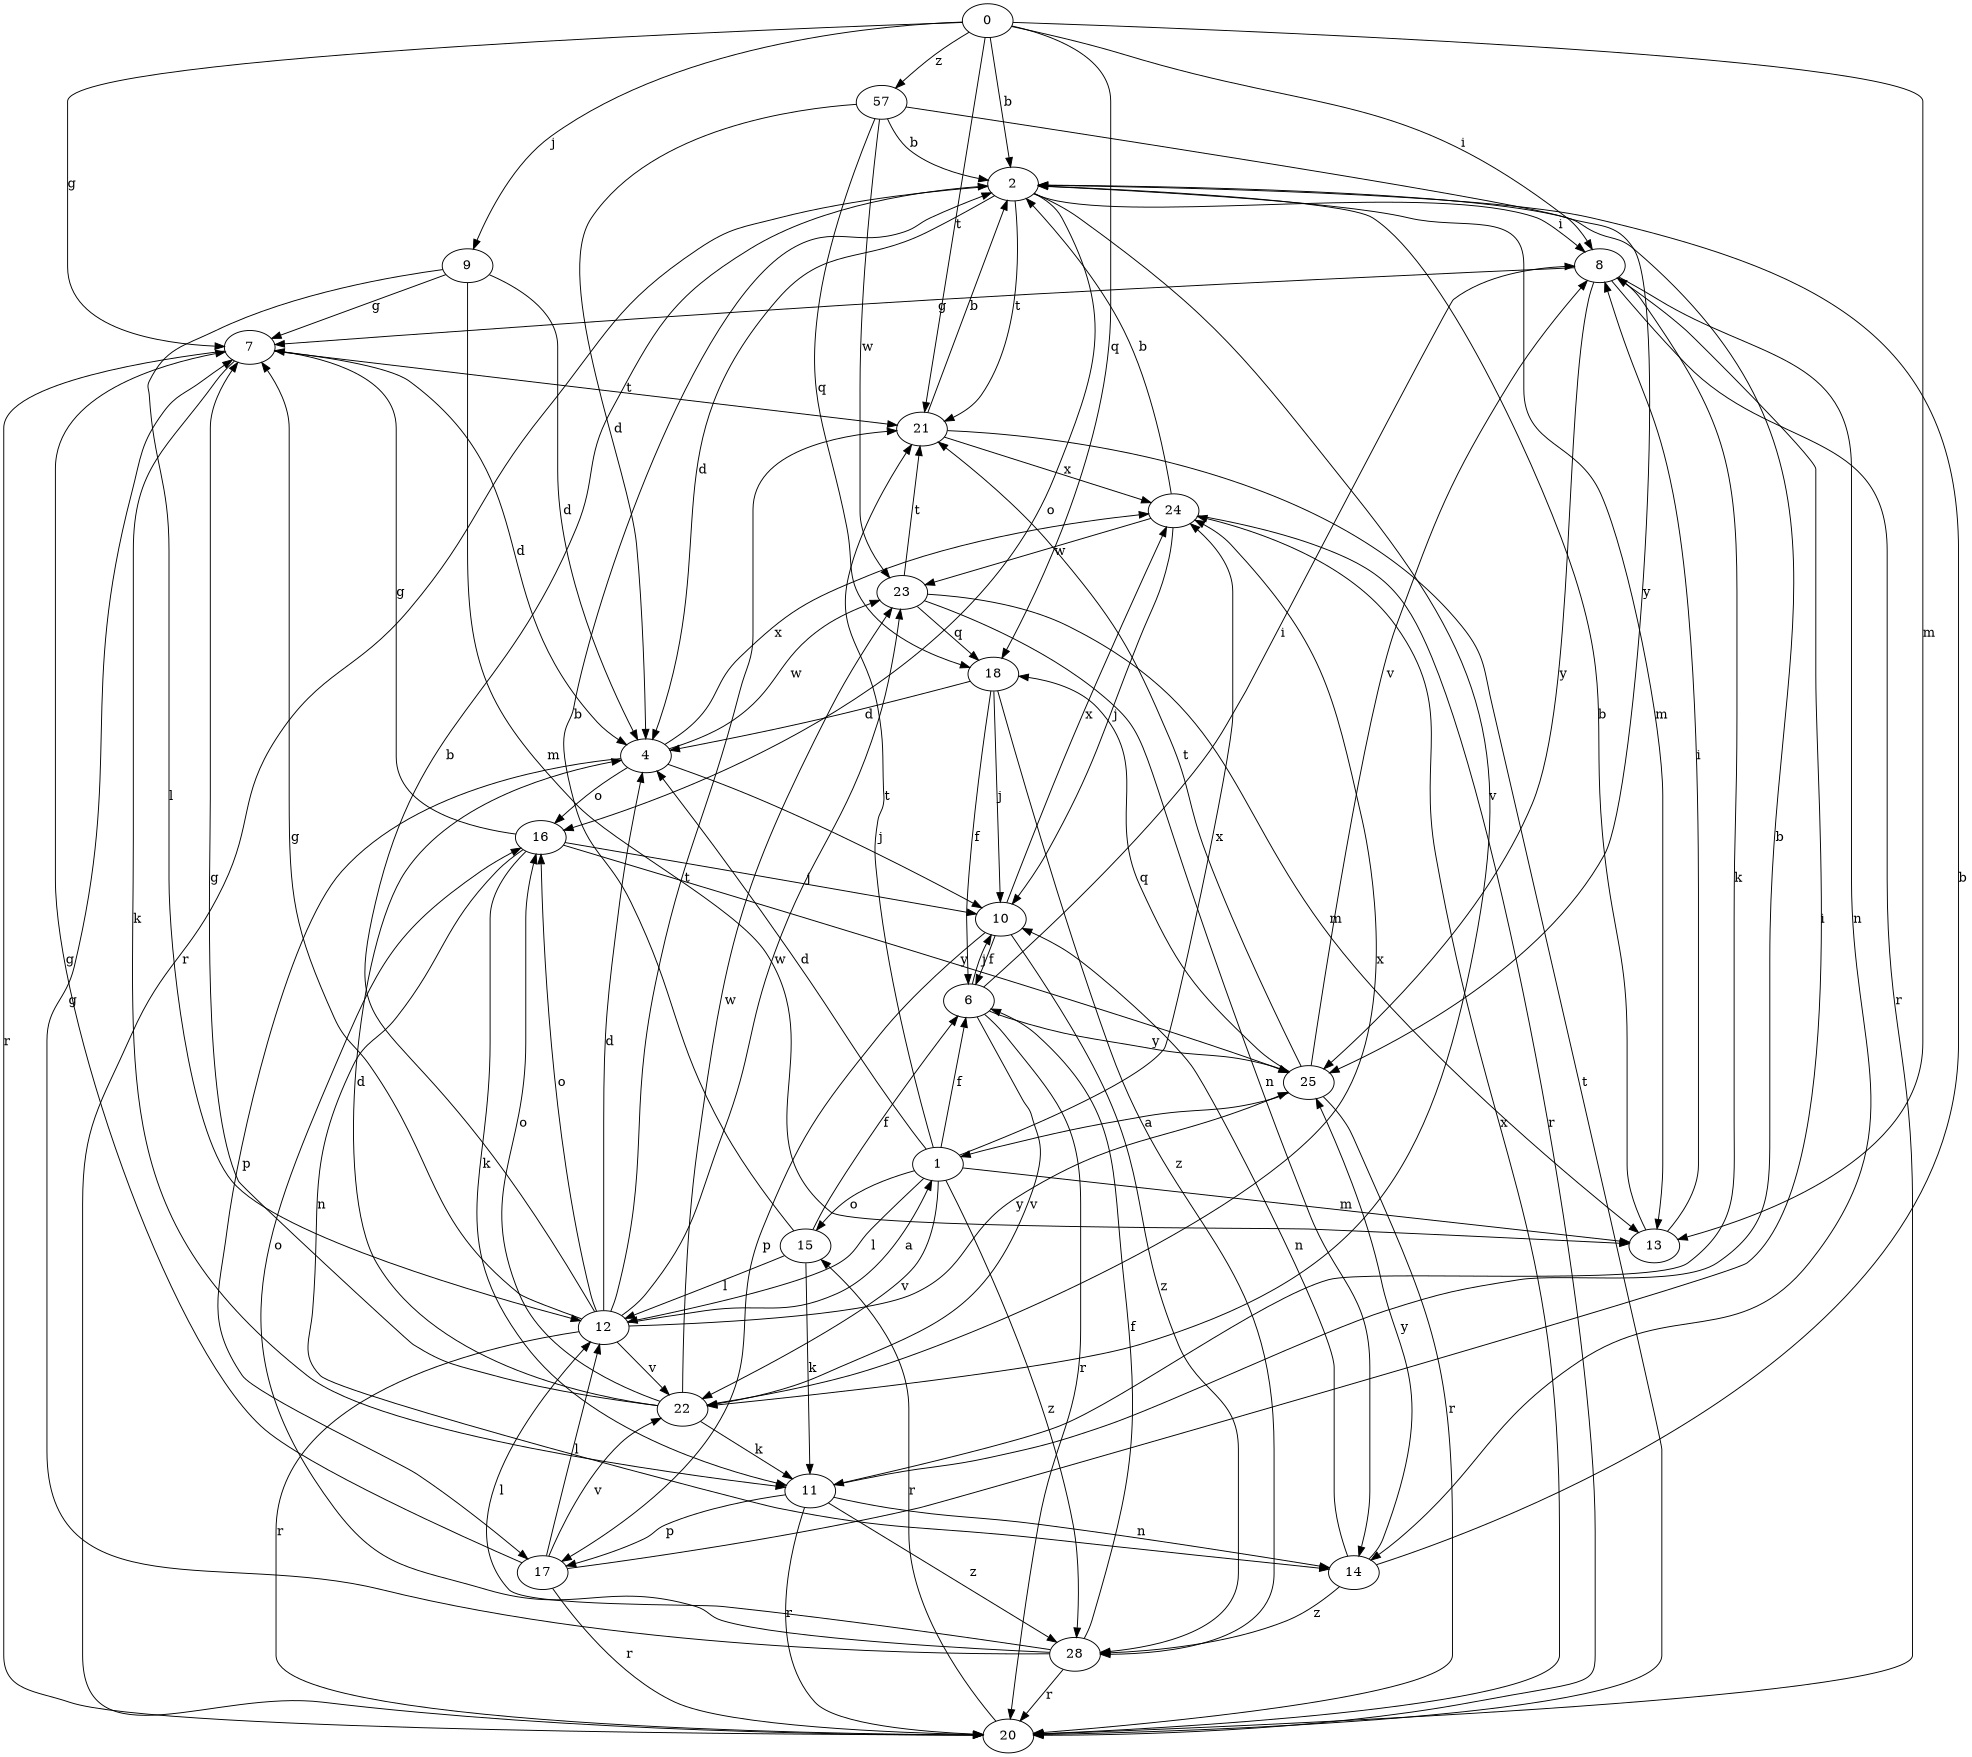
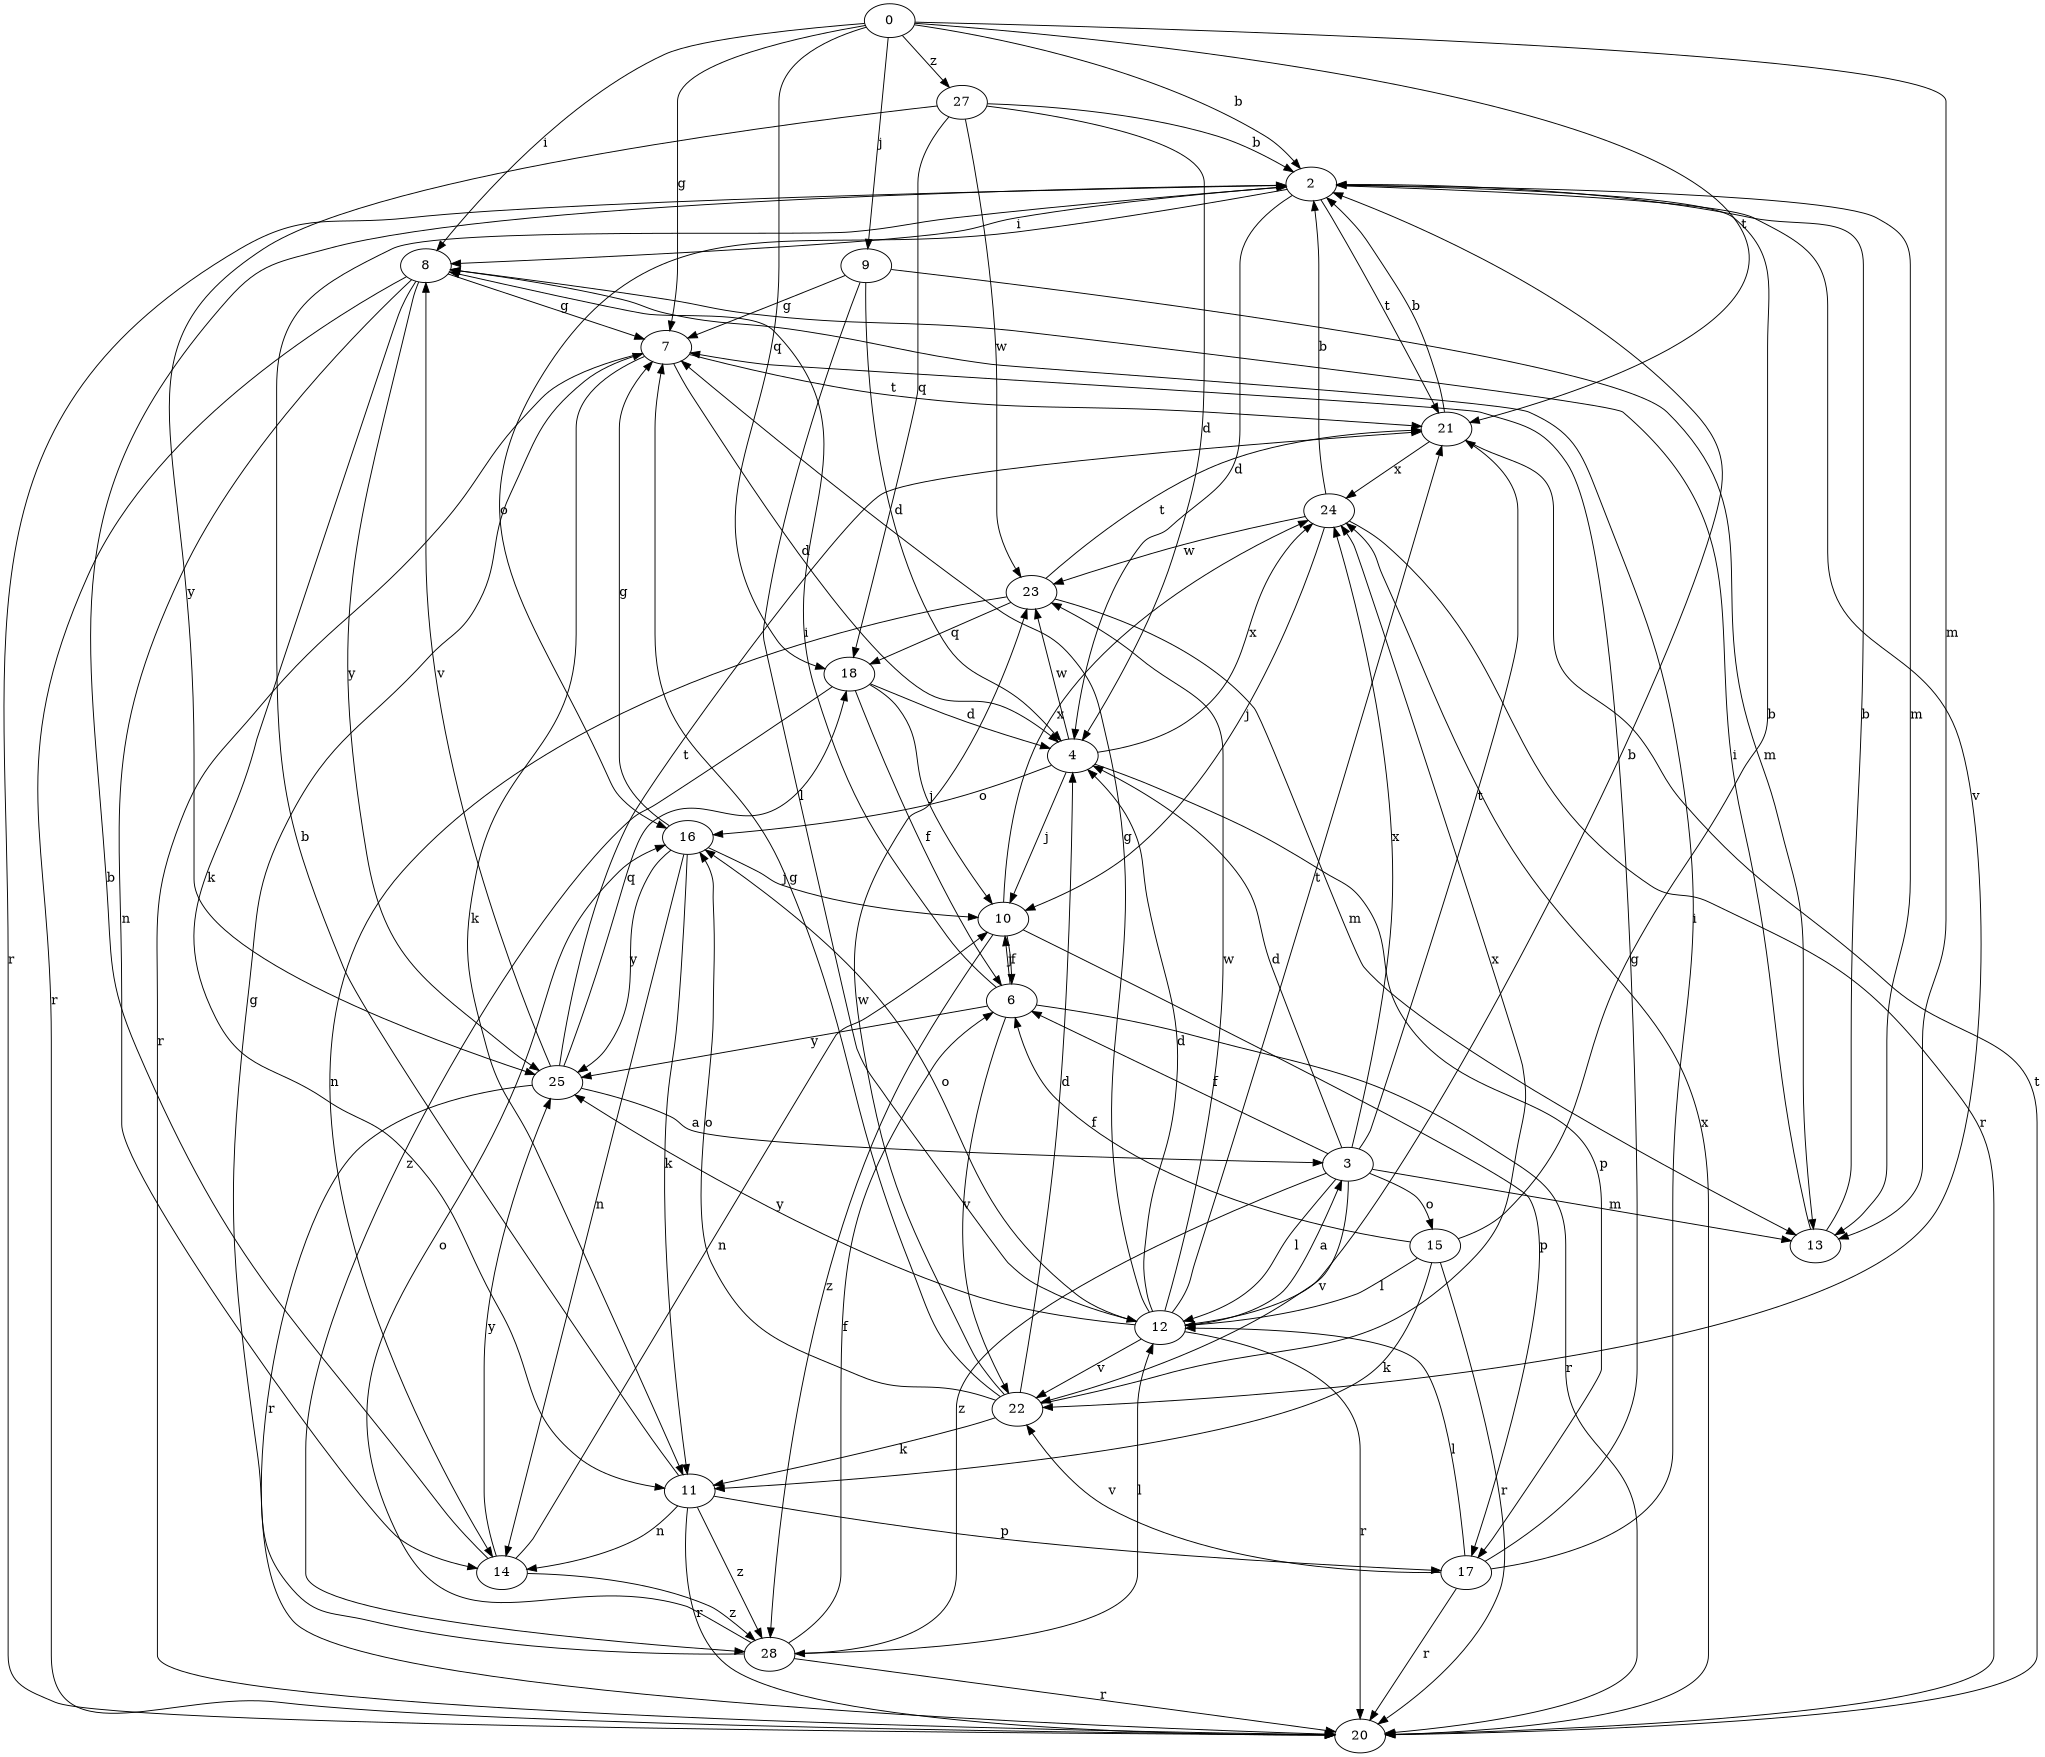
node "57": label "57" -> "27"
node "1": label "1" -> "3"
edge "20" -> "15": reversed
